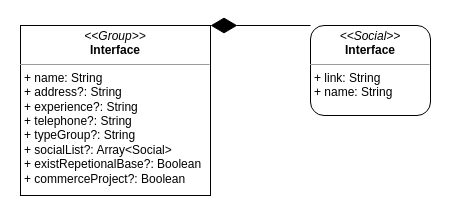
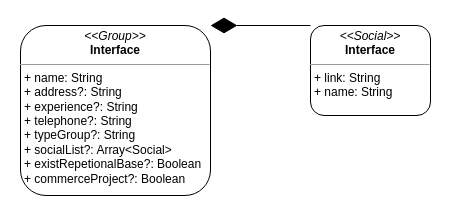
node "<<Group>> Interface + name: String + address?: String + experience?: String + telephone?: String + typeGroup?: String + socialList?: Array<Social> + existRepetionalBase?: Boolean + commerceProject?: Boolean": shape rectangle -> rounded rectangle
